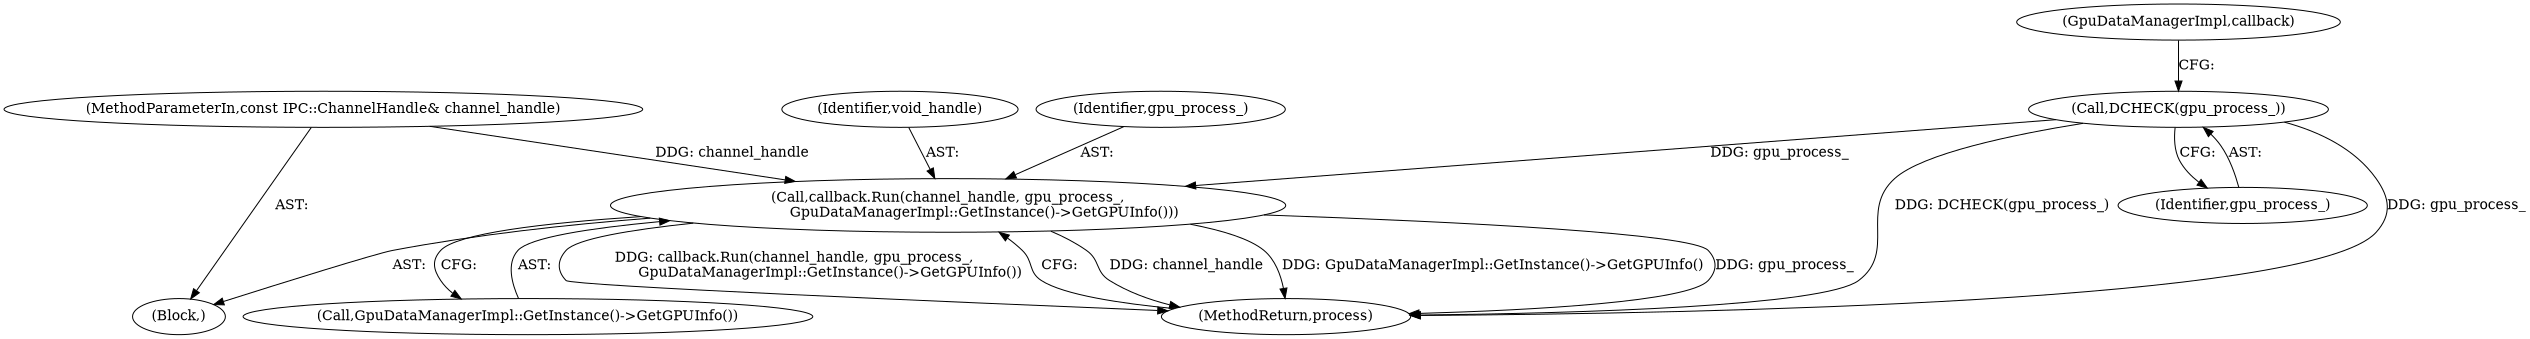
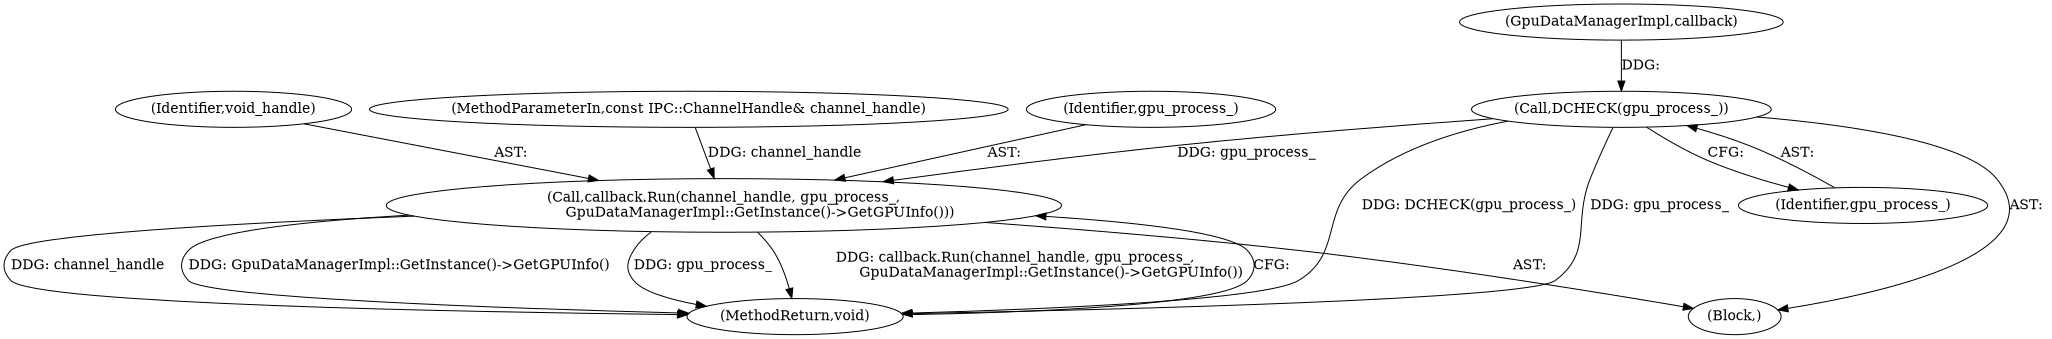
edge "(GpuDataManagerImpl,callback)" -> "(Call,DCHECK(gpu_process_))": label "CFG: " -> "DDG: "
edge "(MethodParameterIn,const IPC::ChannelHandle& channel_handle)" -> "(Block,)": now "(Call,DCHECK(gpu_process_))" -> "(Block,)"
node "(Call,GpuDataManagerImpl::GetInstance()->GetGPUInfo())": removed
node "(MethodReturn,process)": label "(MethodReturn,process)" -> "(MethodReturn,void)"
